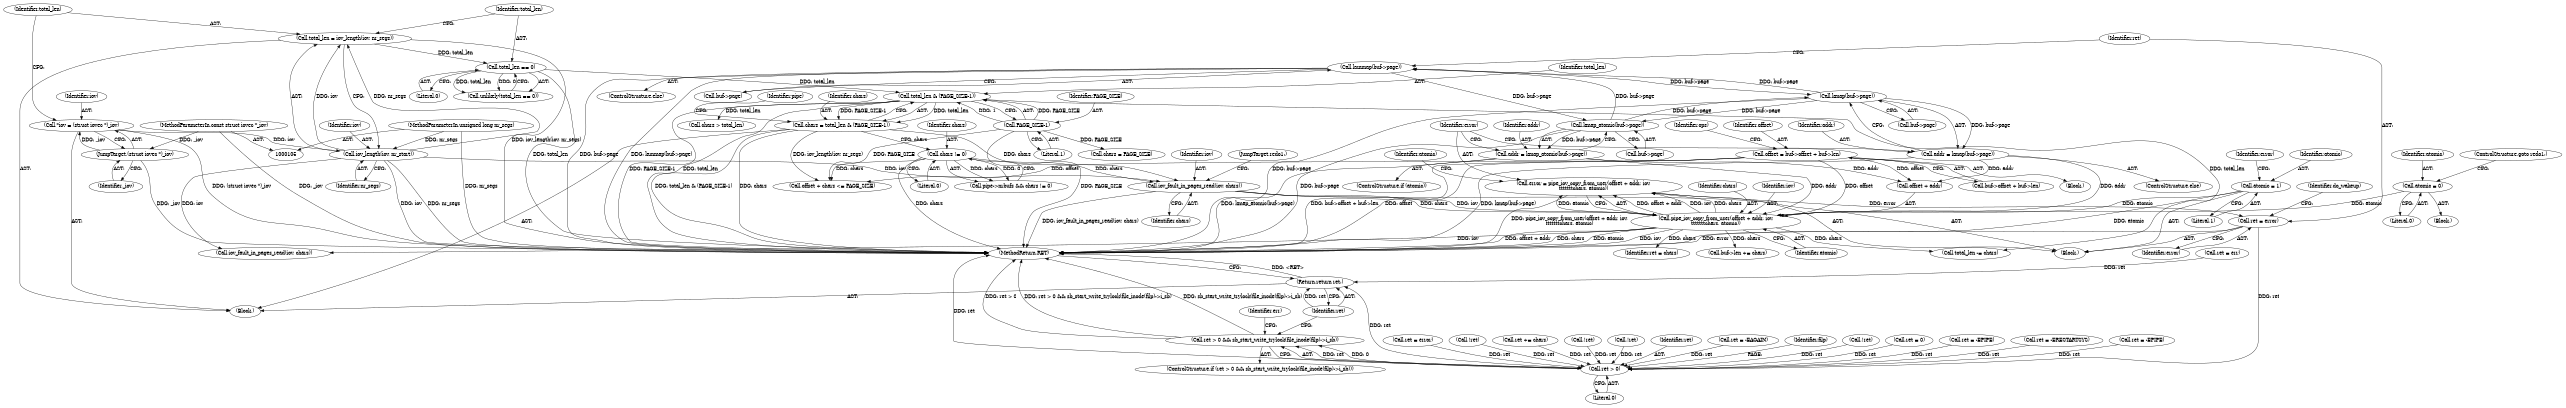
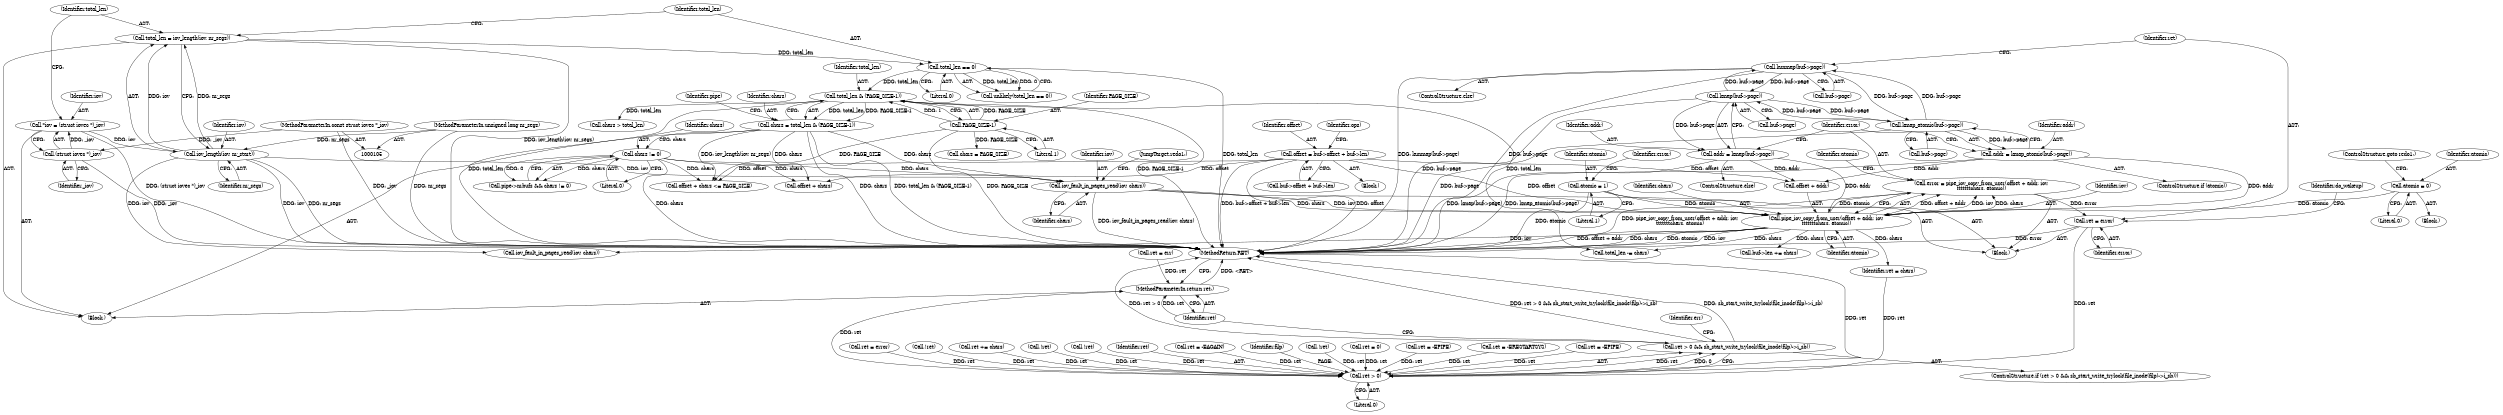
node "(JumpTarget,(struct iovec *)_iov)": label "(JumpTarget,(struct iovec *)_iov)" -> "(Call,(struct iovec *)_iov)"
node "(Call,offset + chars)": added
node "(Return,return ret;)": label "(Return,return ret;)" -> "(MethodParameterIn,return ret;)"
edge "(Identifier,ret = chars)" -> "(Call,ret > 0)": added, label "DDG: ret"
